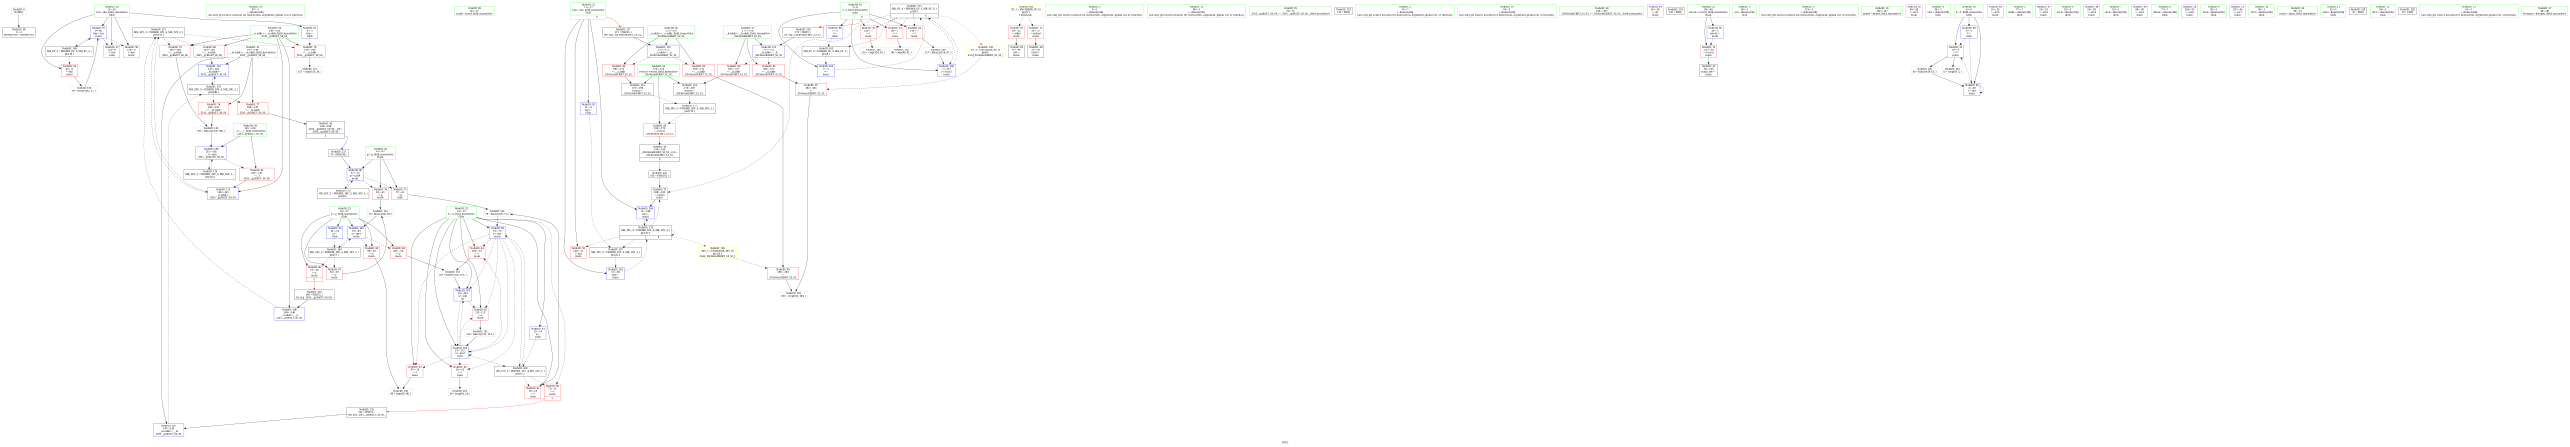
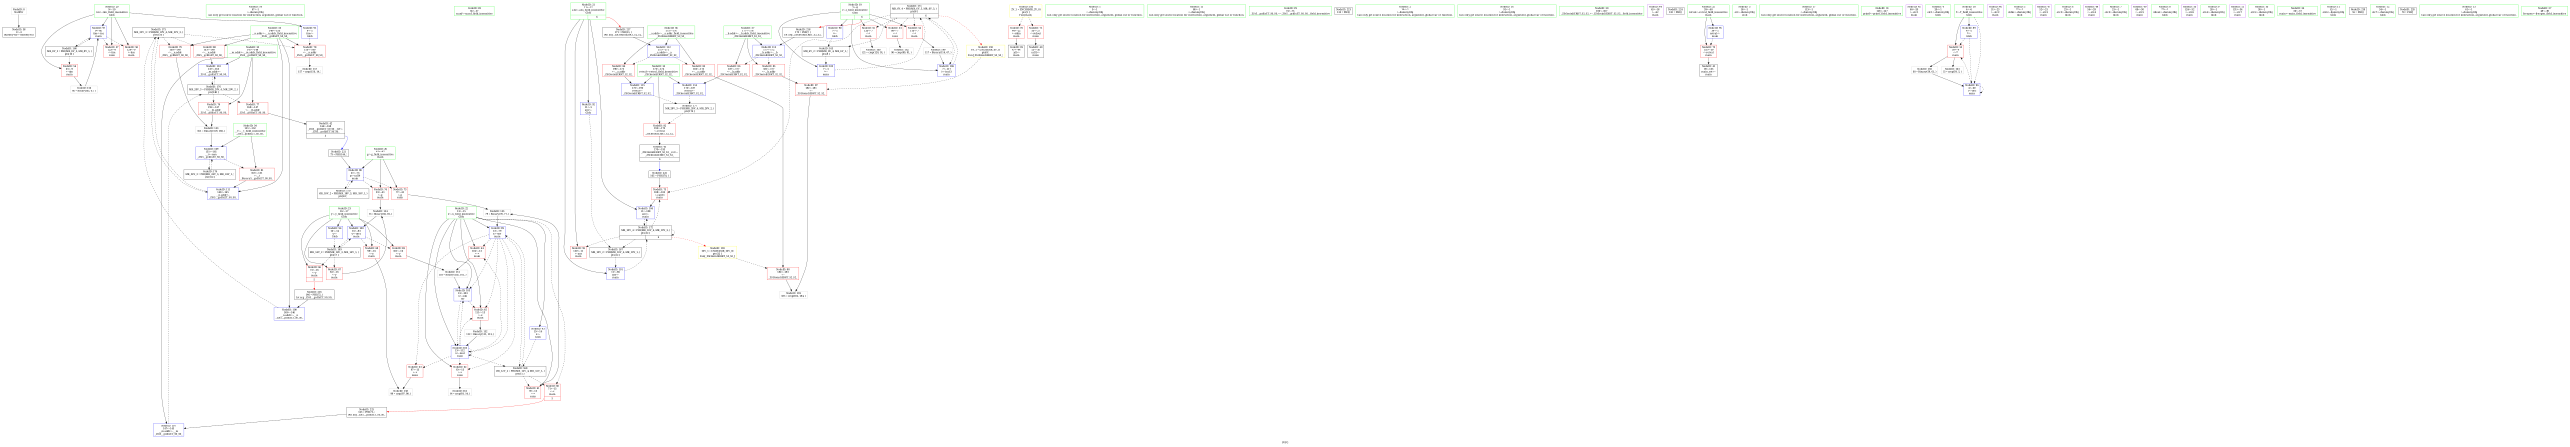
edge "NodeID: 18" -> "NodeID: 96": style solid -> dashed
node "NodeID: 81": text "_ZSt5__gcdIxET_S0_S0_" -> "_Binary5__gcdIxET_S0_S0_"
edge "NodeID: 22" -> "NodeID: 63": removed
